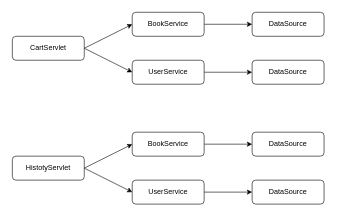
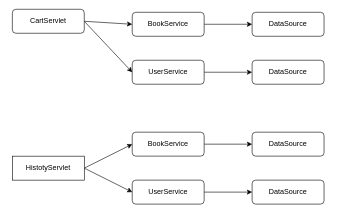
node "CartServlet": moved (48, 48) -> (48, 21)
node "HistotyServlet": shape rounded rectangle -> rectangle
